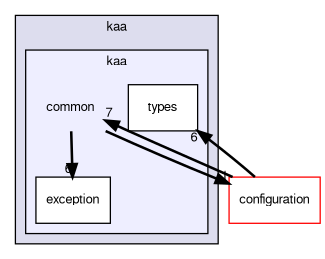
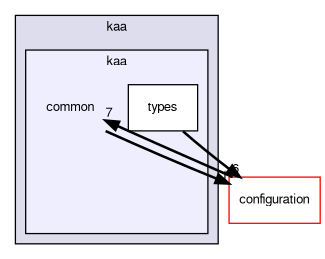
edge "configuration" -> "types": reversed
node "exception": removed
